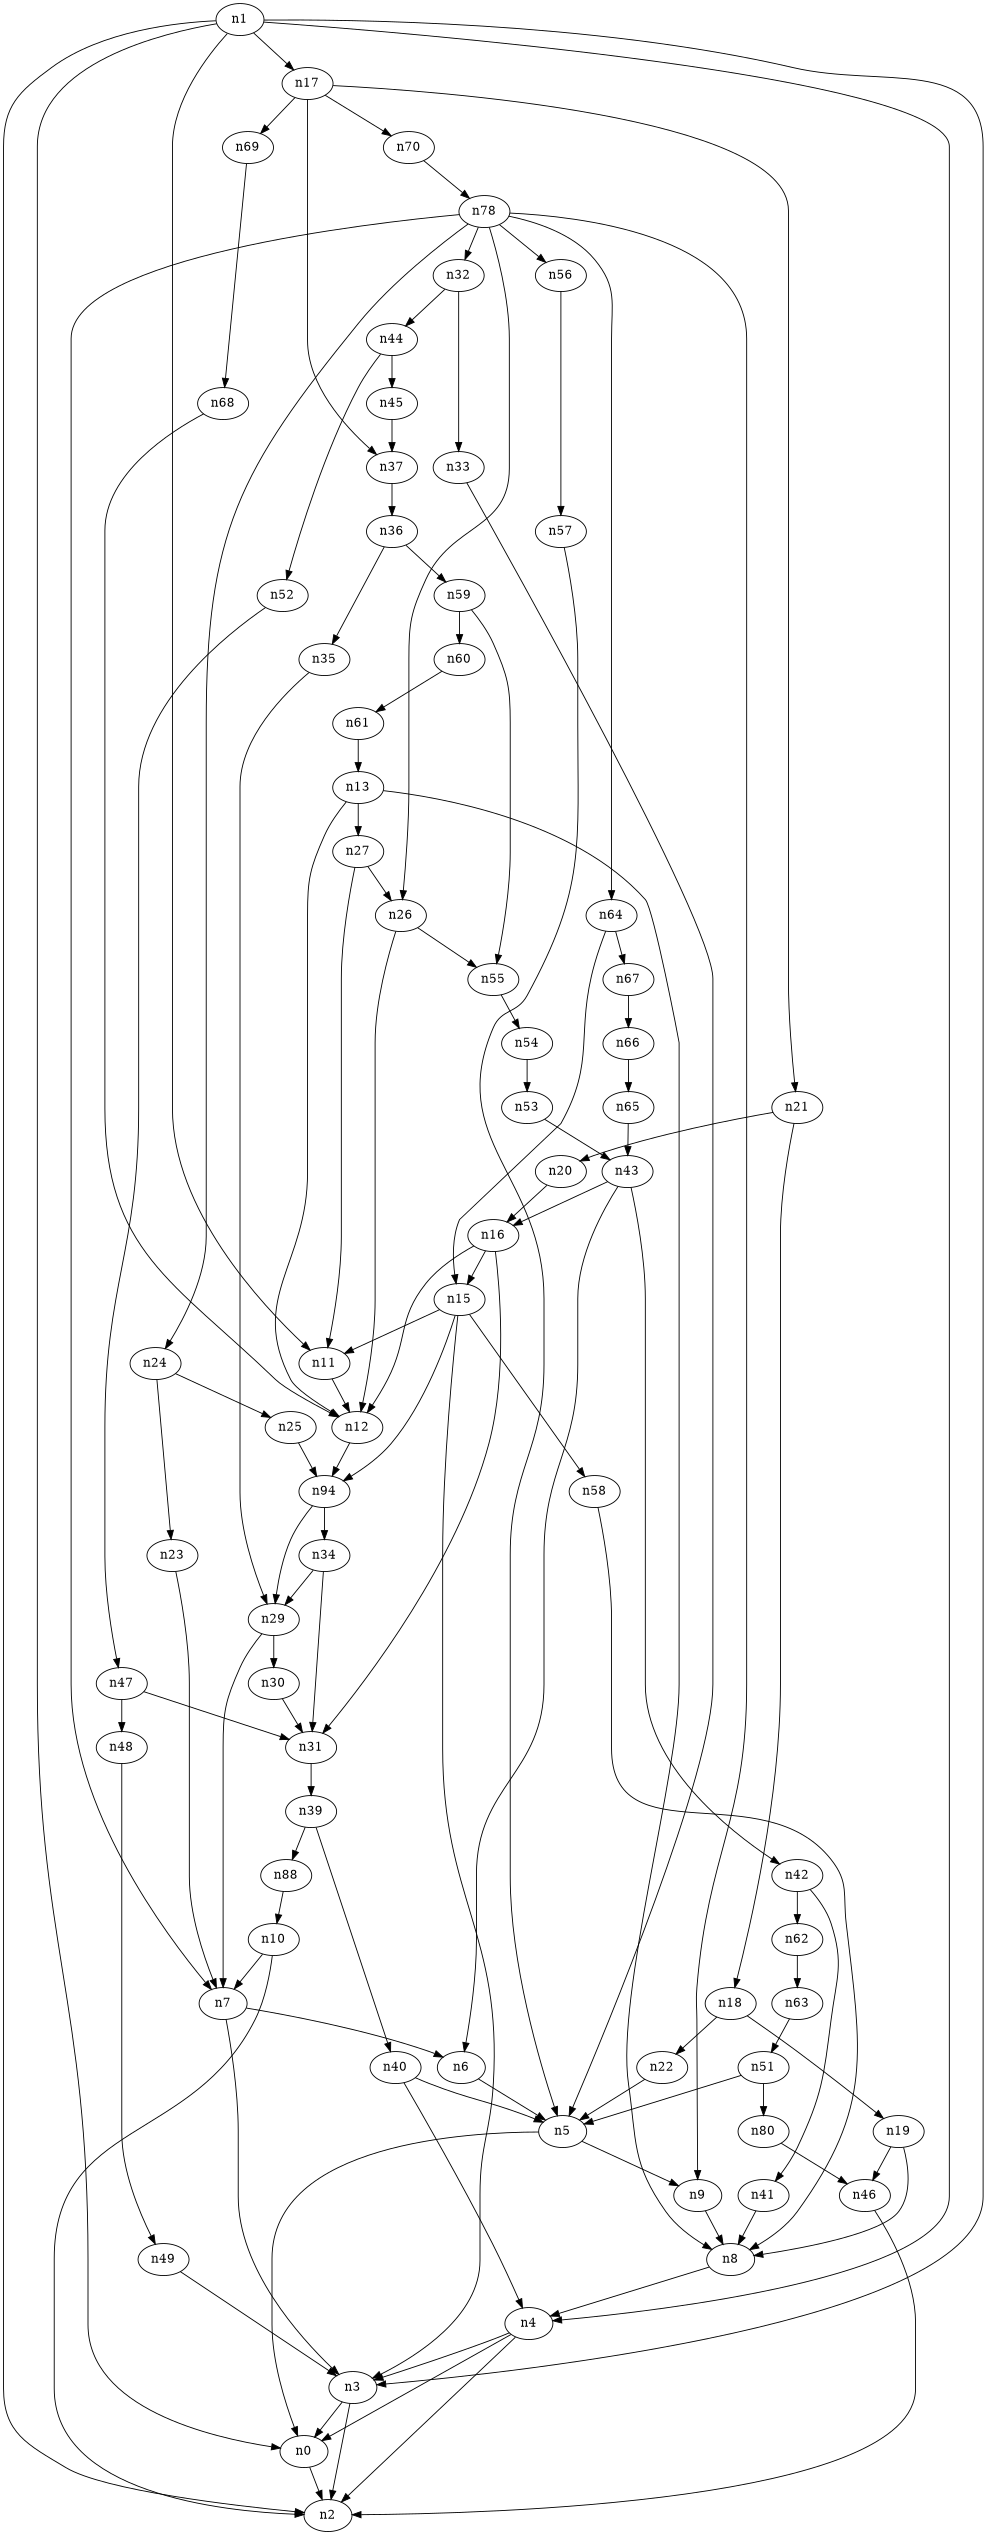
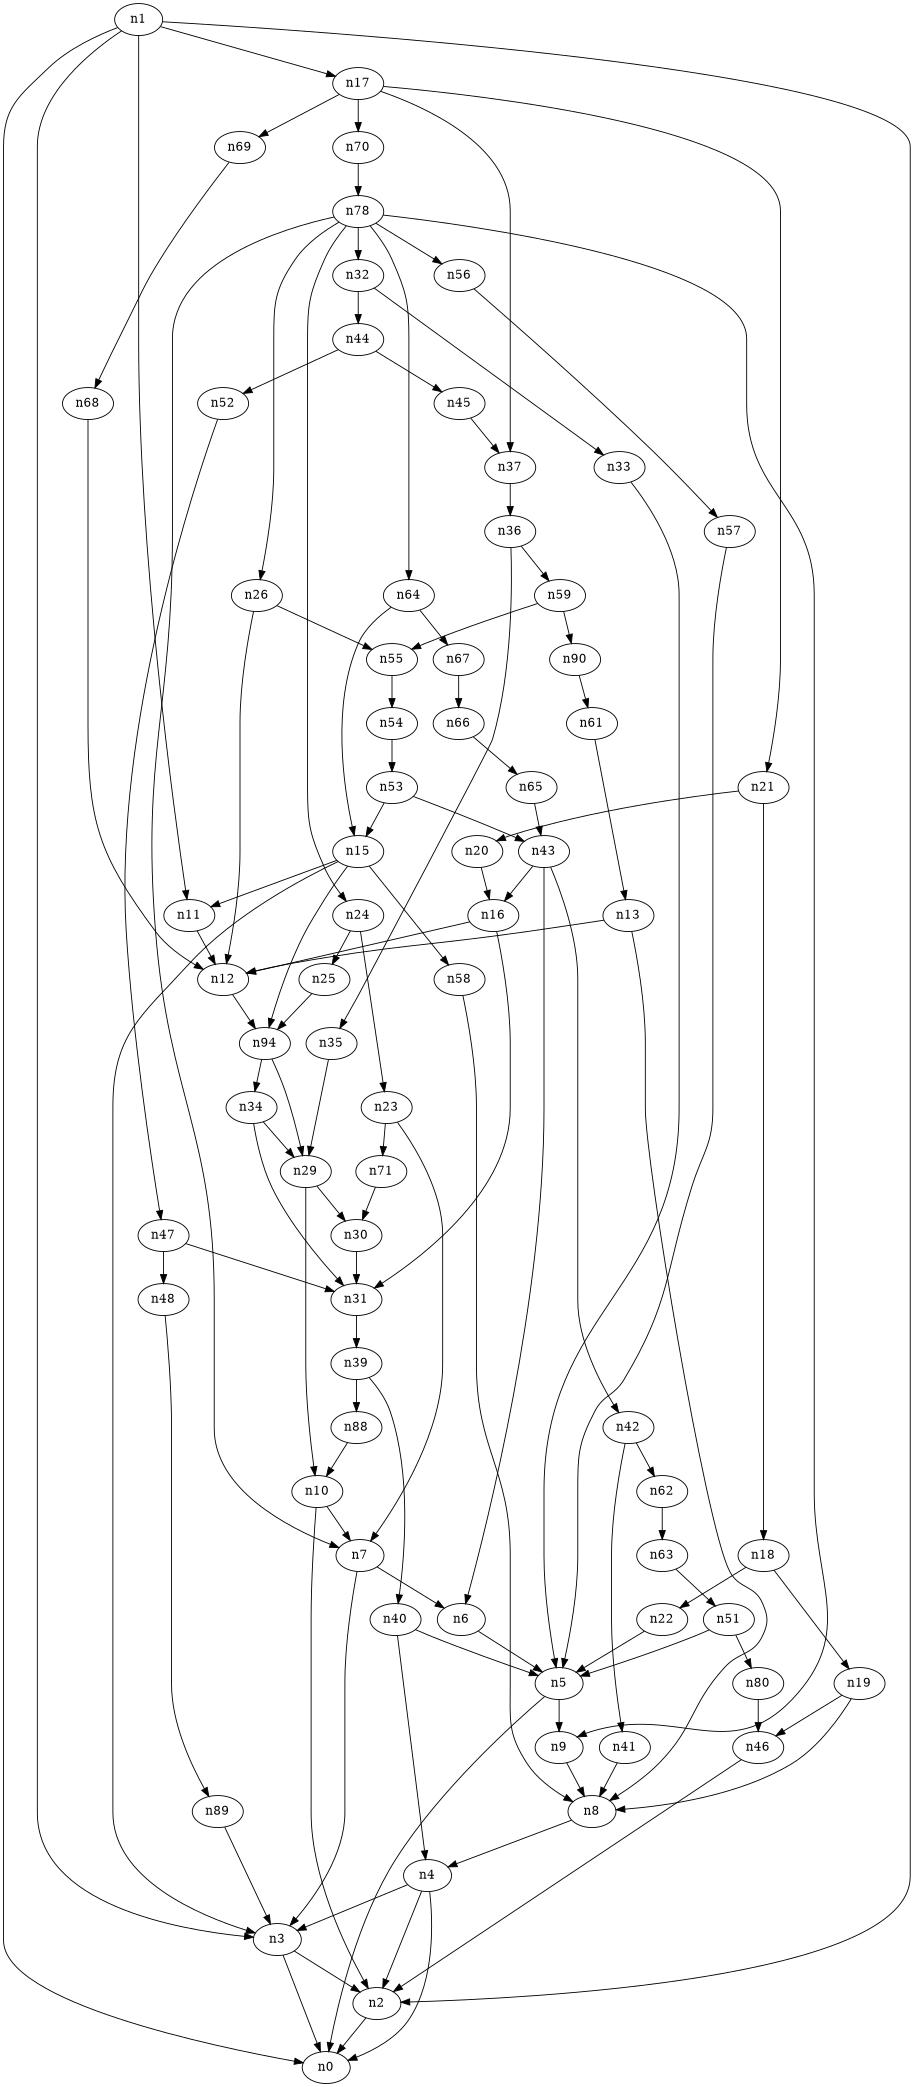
node "n60": label "n60" -> "n90"
node "n27": removed
edge "n1" -> "n4": removed
node "n71": added
edge "n16" -> "n15": now "n53" -> "n15"
edge "n29" -> "n7": now "n29" -> "n10"
node "n49": label "n49" -> "n89"
edge "n0" -> "n2": reversed
